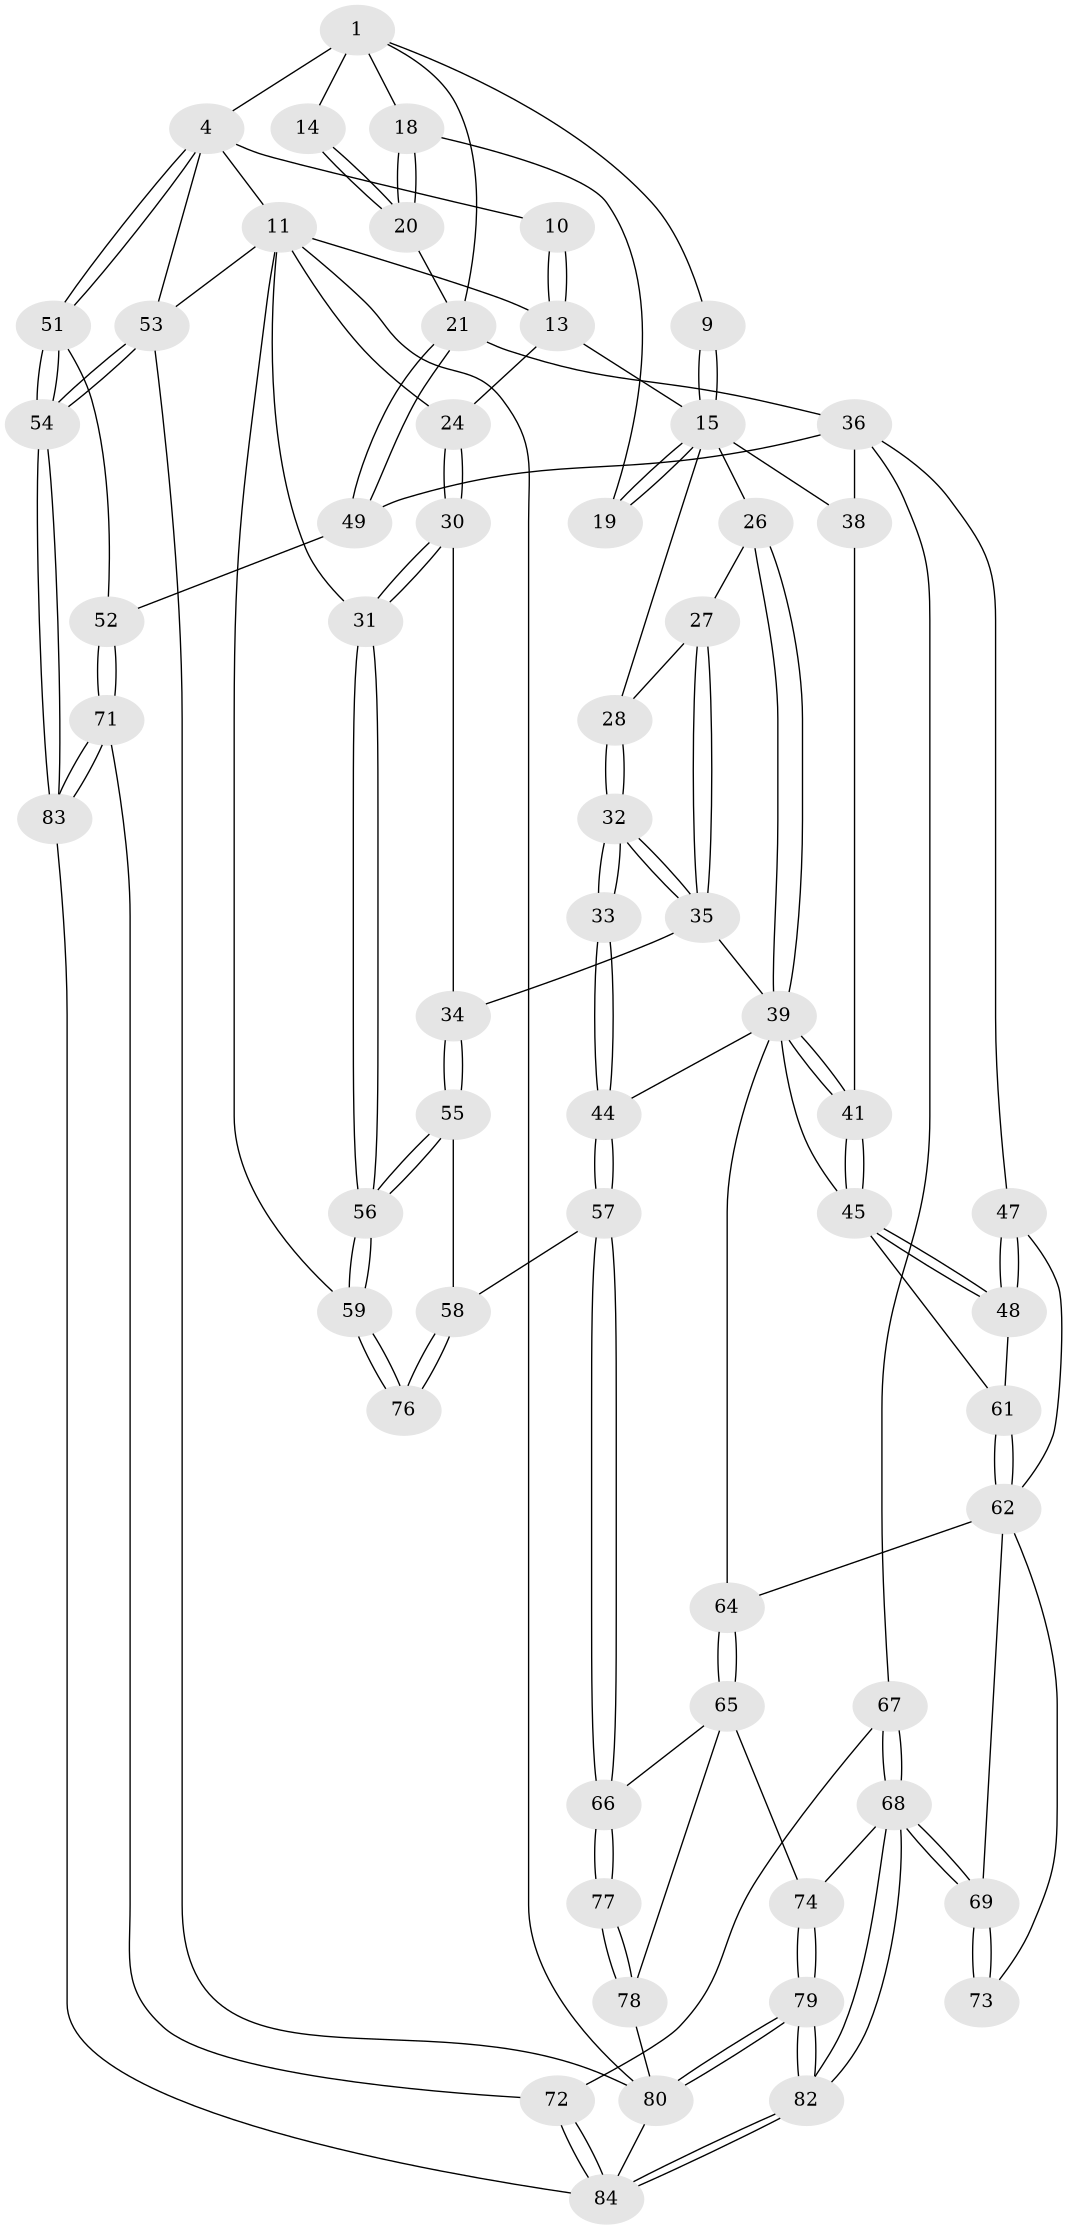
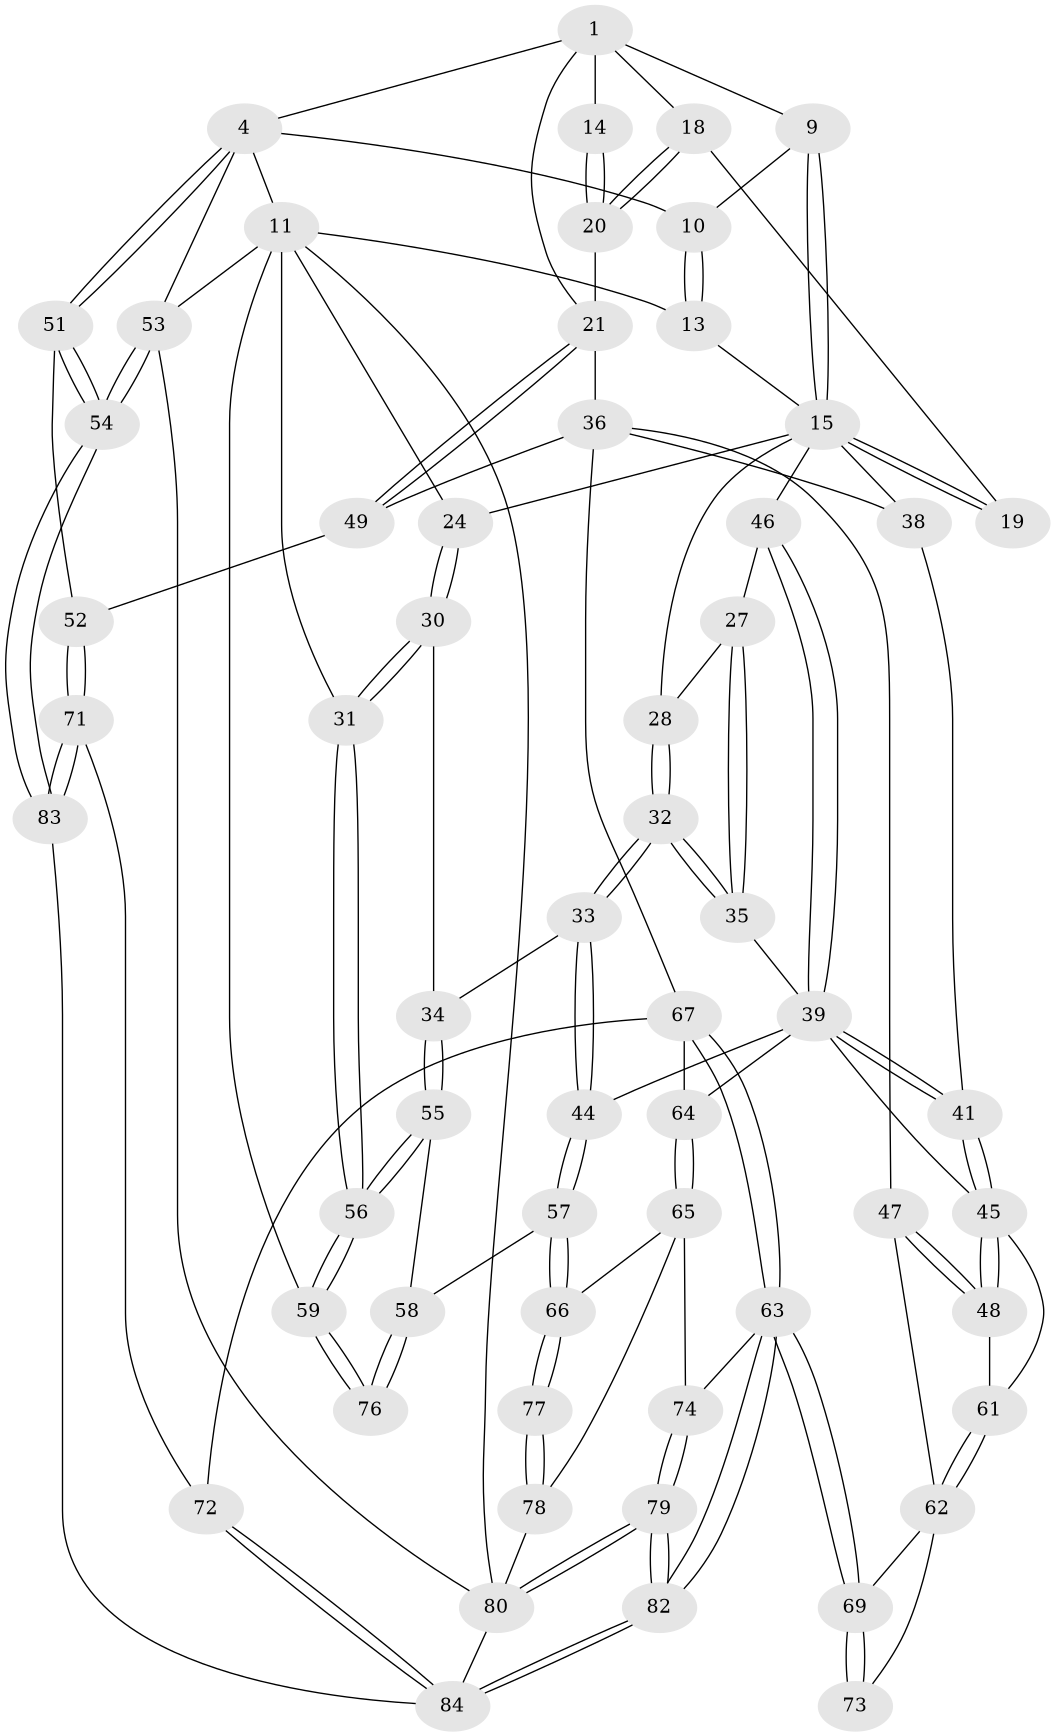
edge "9" -- "10": added
edge "13" -- "24": now "15" -- "24"
node "26": label "26" -> "46"
edge "35" -- "34": now "33" -- "34"
edge "62" -- "64": now "67" -- "64"
node "68": label "68" -> "63"
